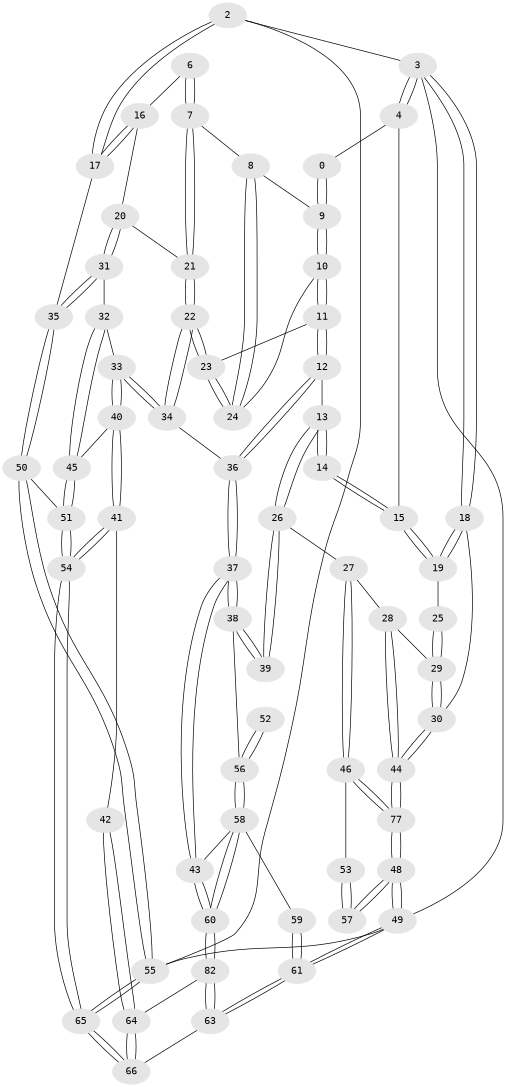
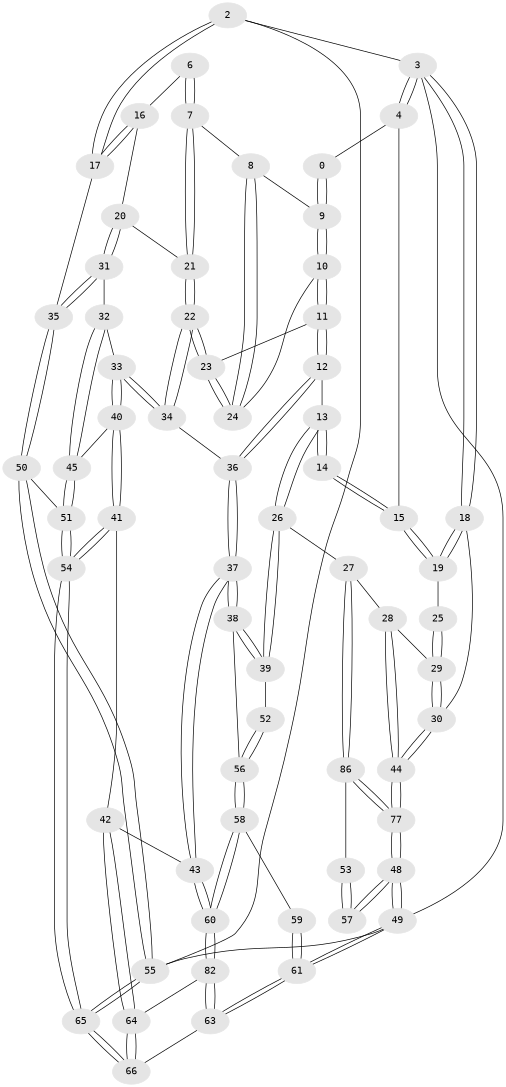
edge "39" -- "52": added
node "46": label "46" -> "86"
edge "58" -- "43": now "42" -- "43"
